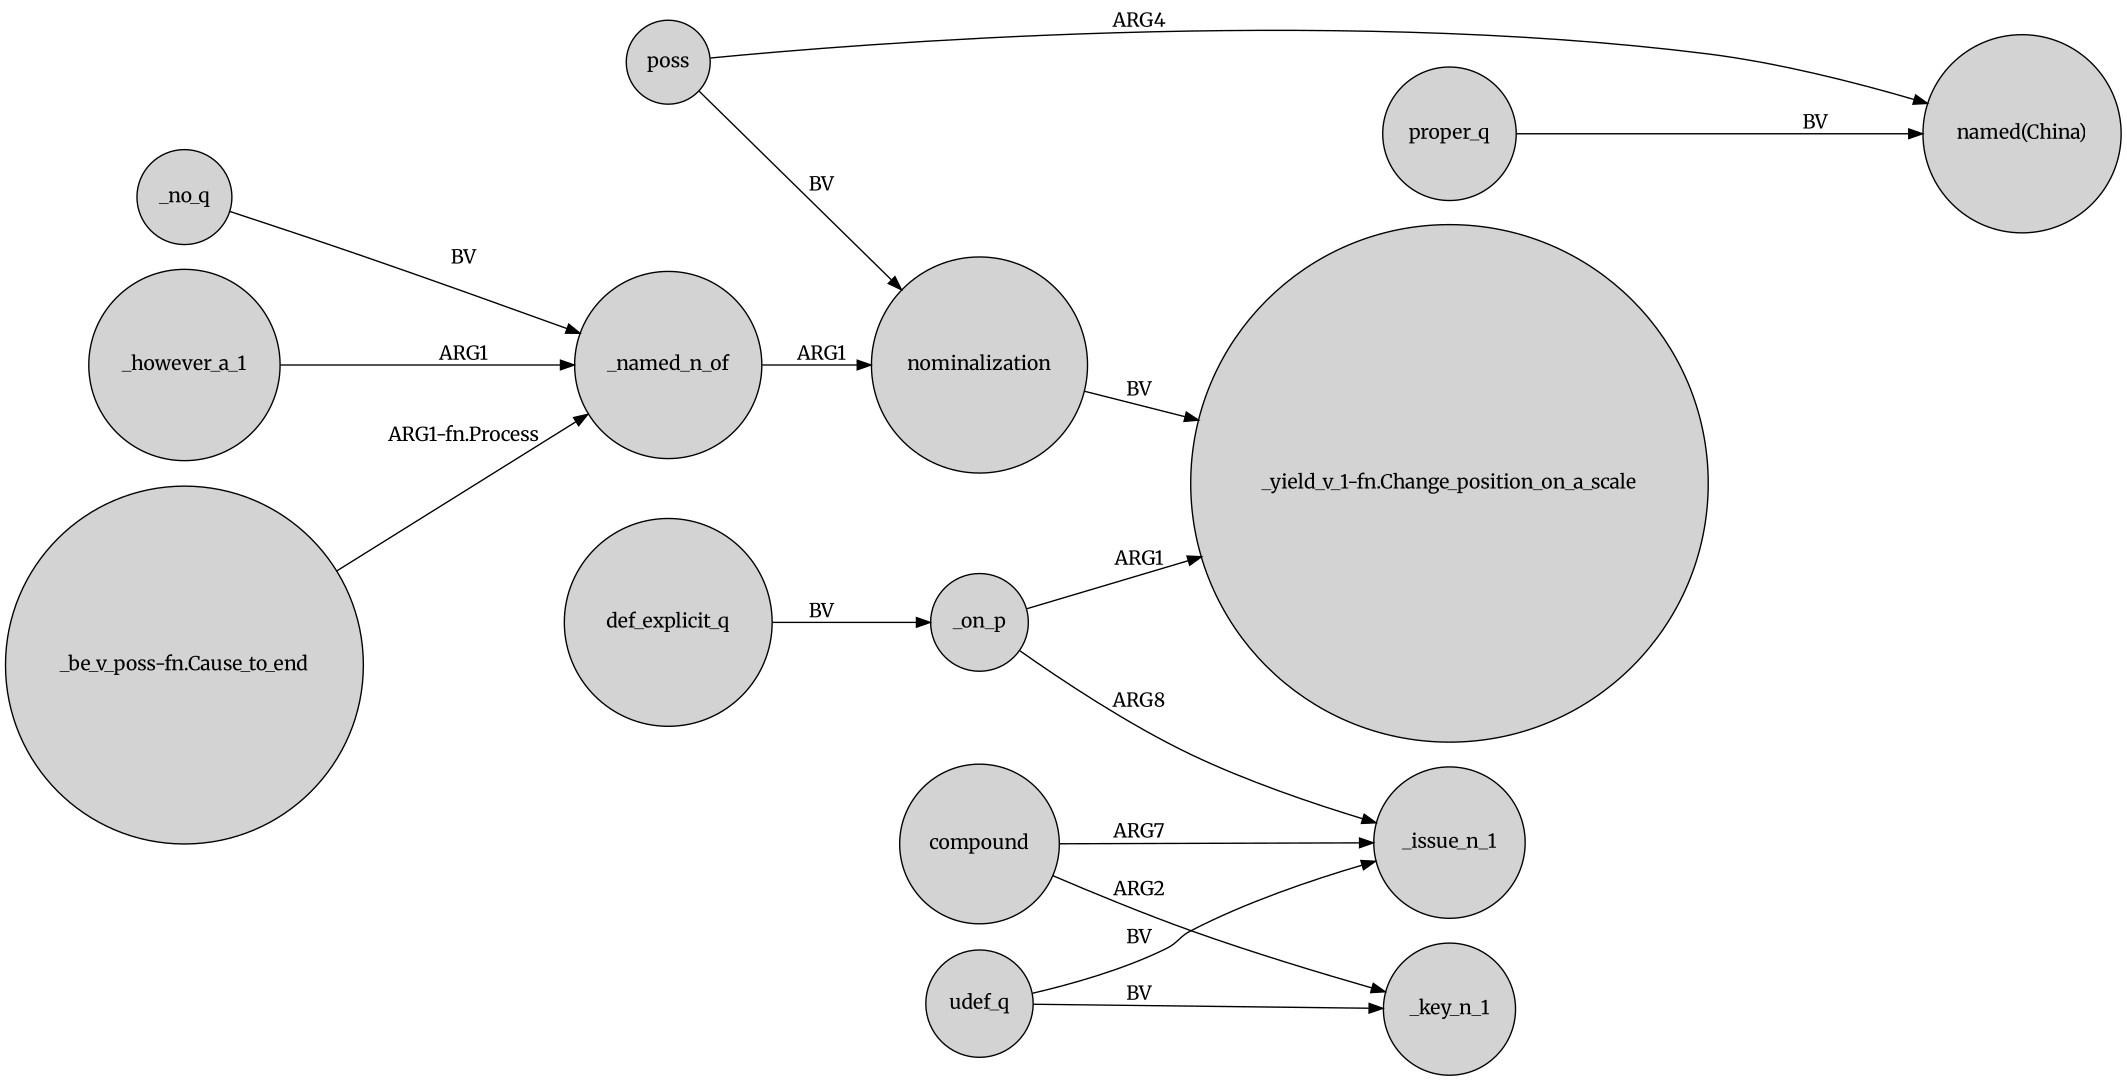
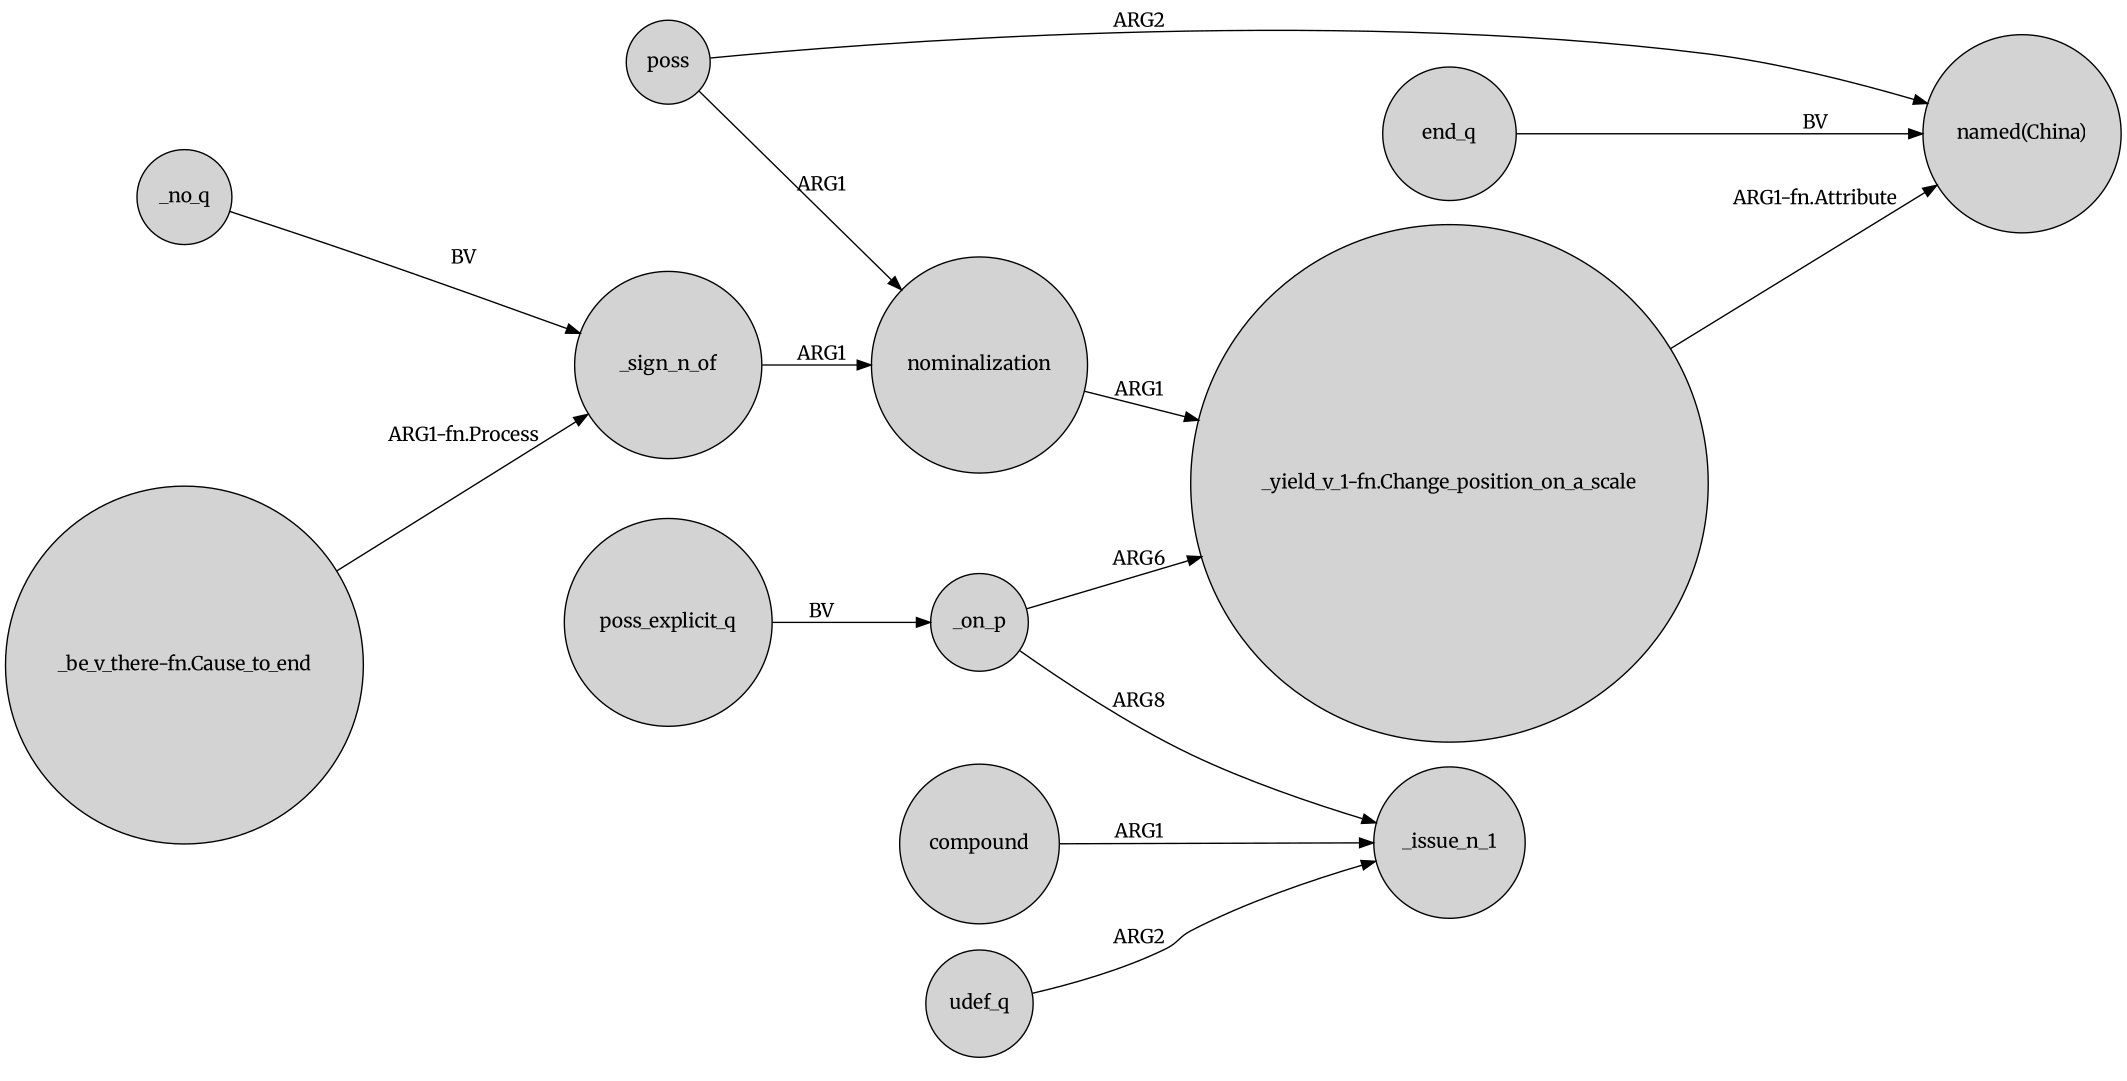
edge "poss" -> "named(China)": label "ARG4" -> "ARG2"
node "proper_q": label "proper_q" -> "end_q"
edge "poss" -> "nominalization": label "BV" -> "ARG1"
edge "_yield_v_1-fn.Change_position_on_a_scale" -> "named(China)": added, label "ARG1-fn.Attribute"
node "_however_a_1": removed
node "_named_n_of": label "_named_n_of" -> "_sign_n_of"
edge "nominalization" -> "_yield_v_1-fn.Change_position_on_a_scale": label "BV" -> "ARG1"
edge "_on_p" -> "_yield_v_1-fn.Change_position_on_a_scale": label "ARG1" -> "ARG6"
node "def_explicit_q": label "def_explicit_q" -> "poss_explicit_q"
node "_be_v_poss-fn.Cause_to_end": label "_be_v_poss-fn.Cause_to_end" -> "_be_v_there-fn.Cause_to_end"
edge "compound" -> "_issue_n_1": label "ARG7" -> "ARG1"
edge "udef_q" -> "_issue_n_1": label "BV" -> "ARG2"
node "_key_n_1": removed
